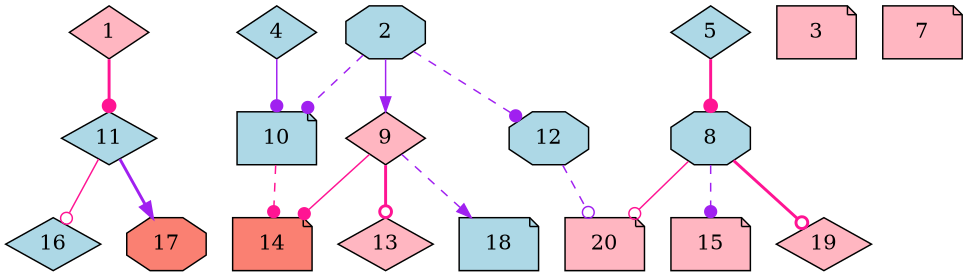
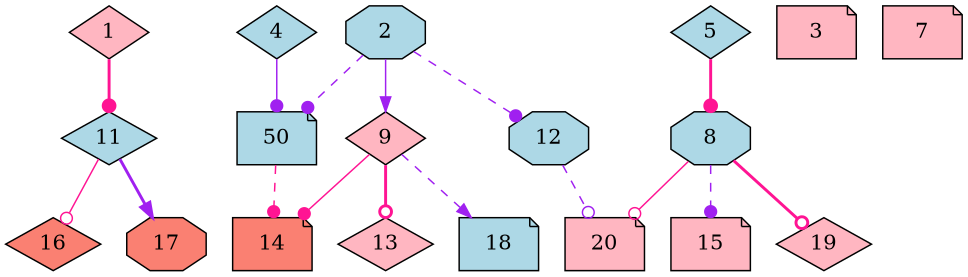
node "10": label "10" -> "50"
node "16": fillcolor lightblue -> salmon
